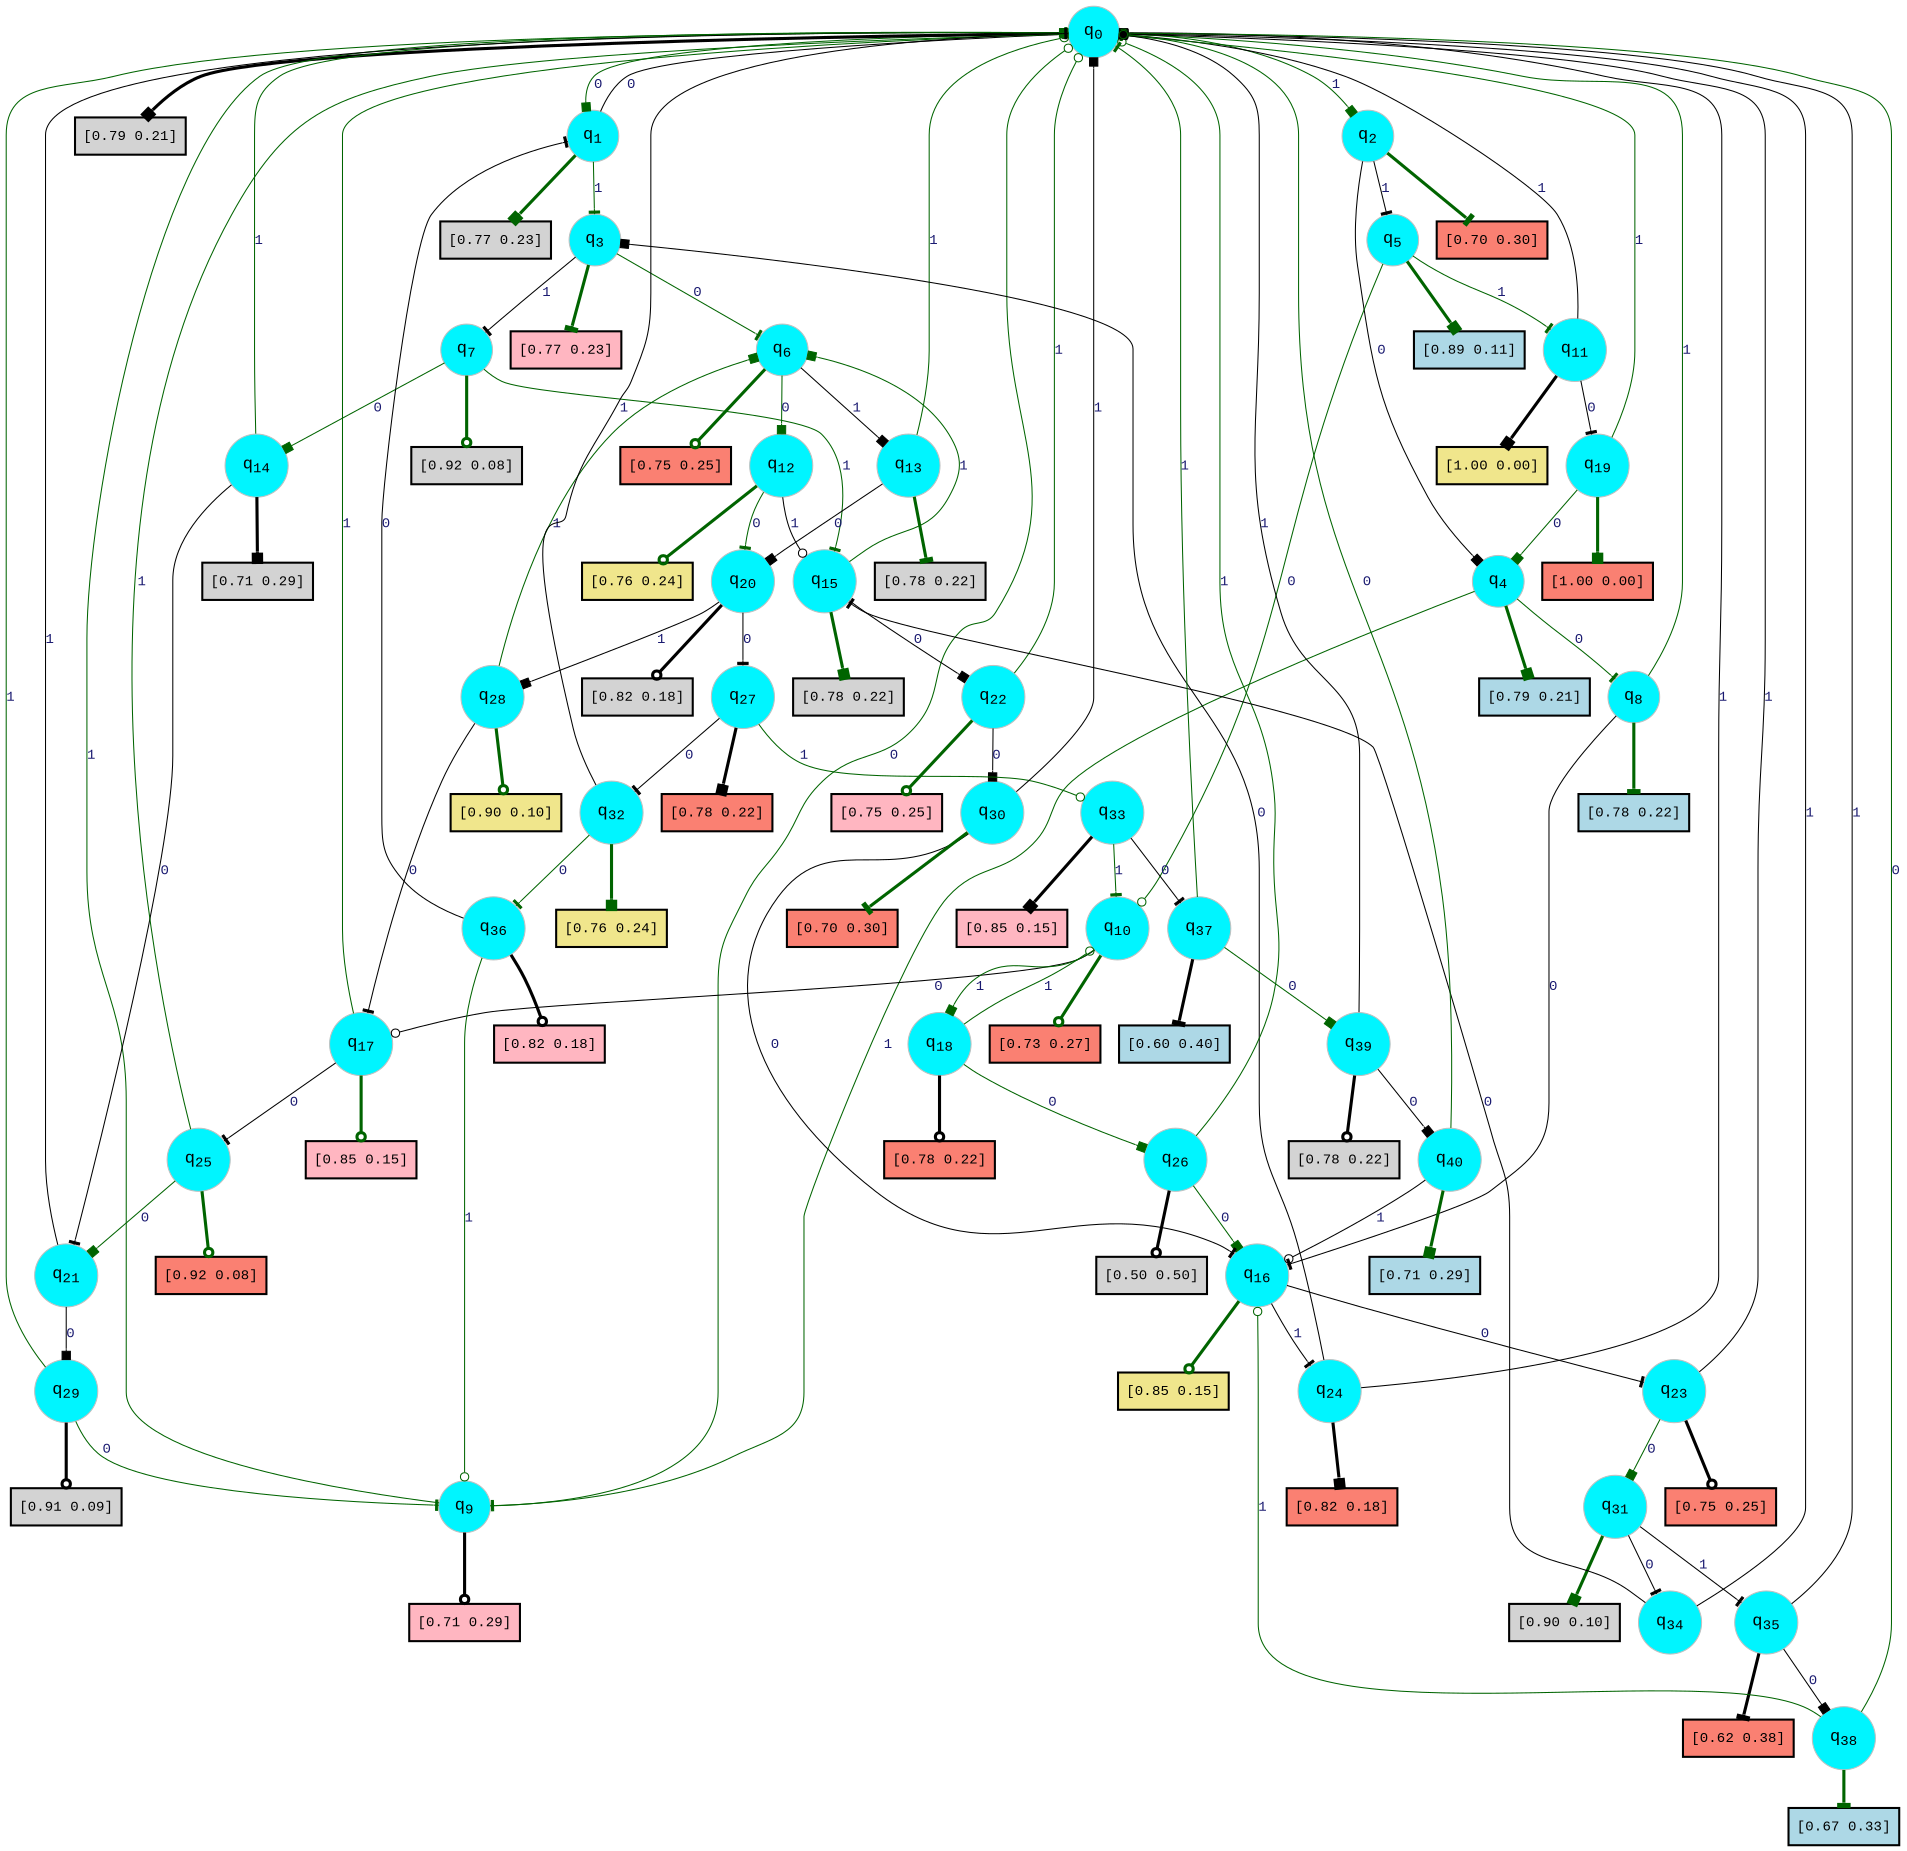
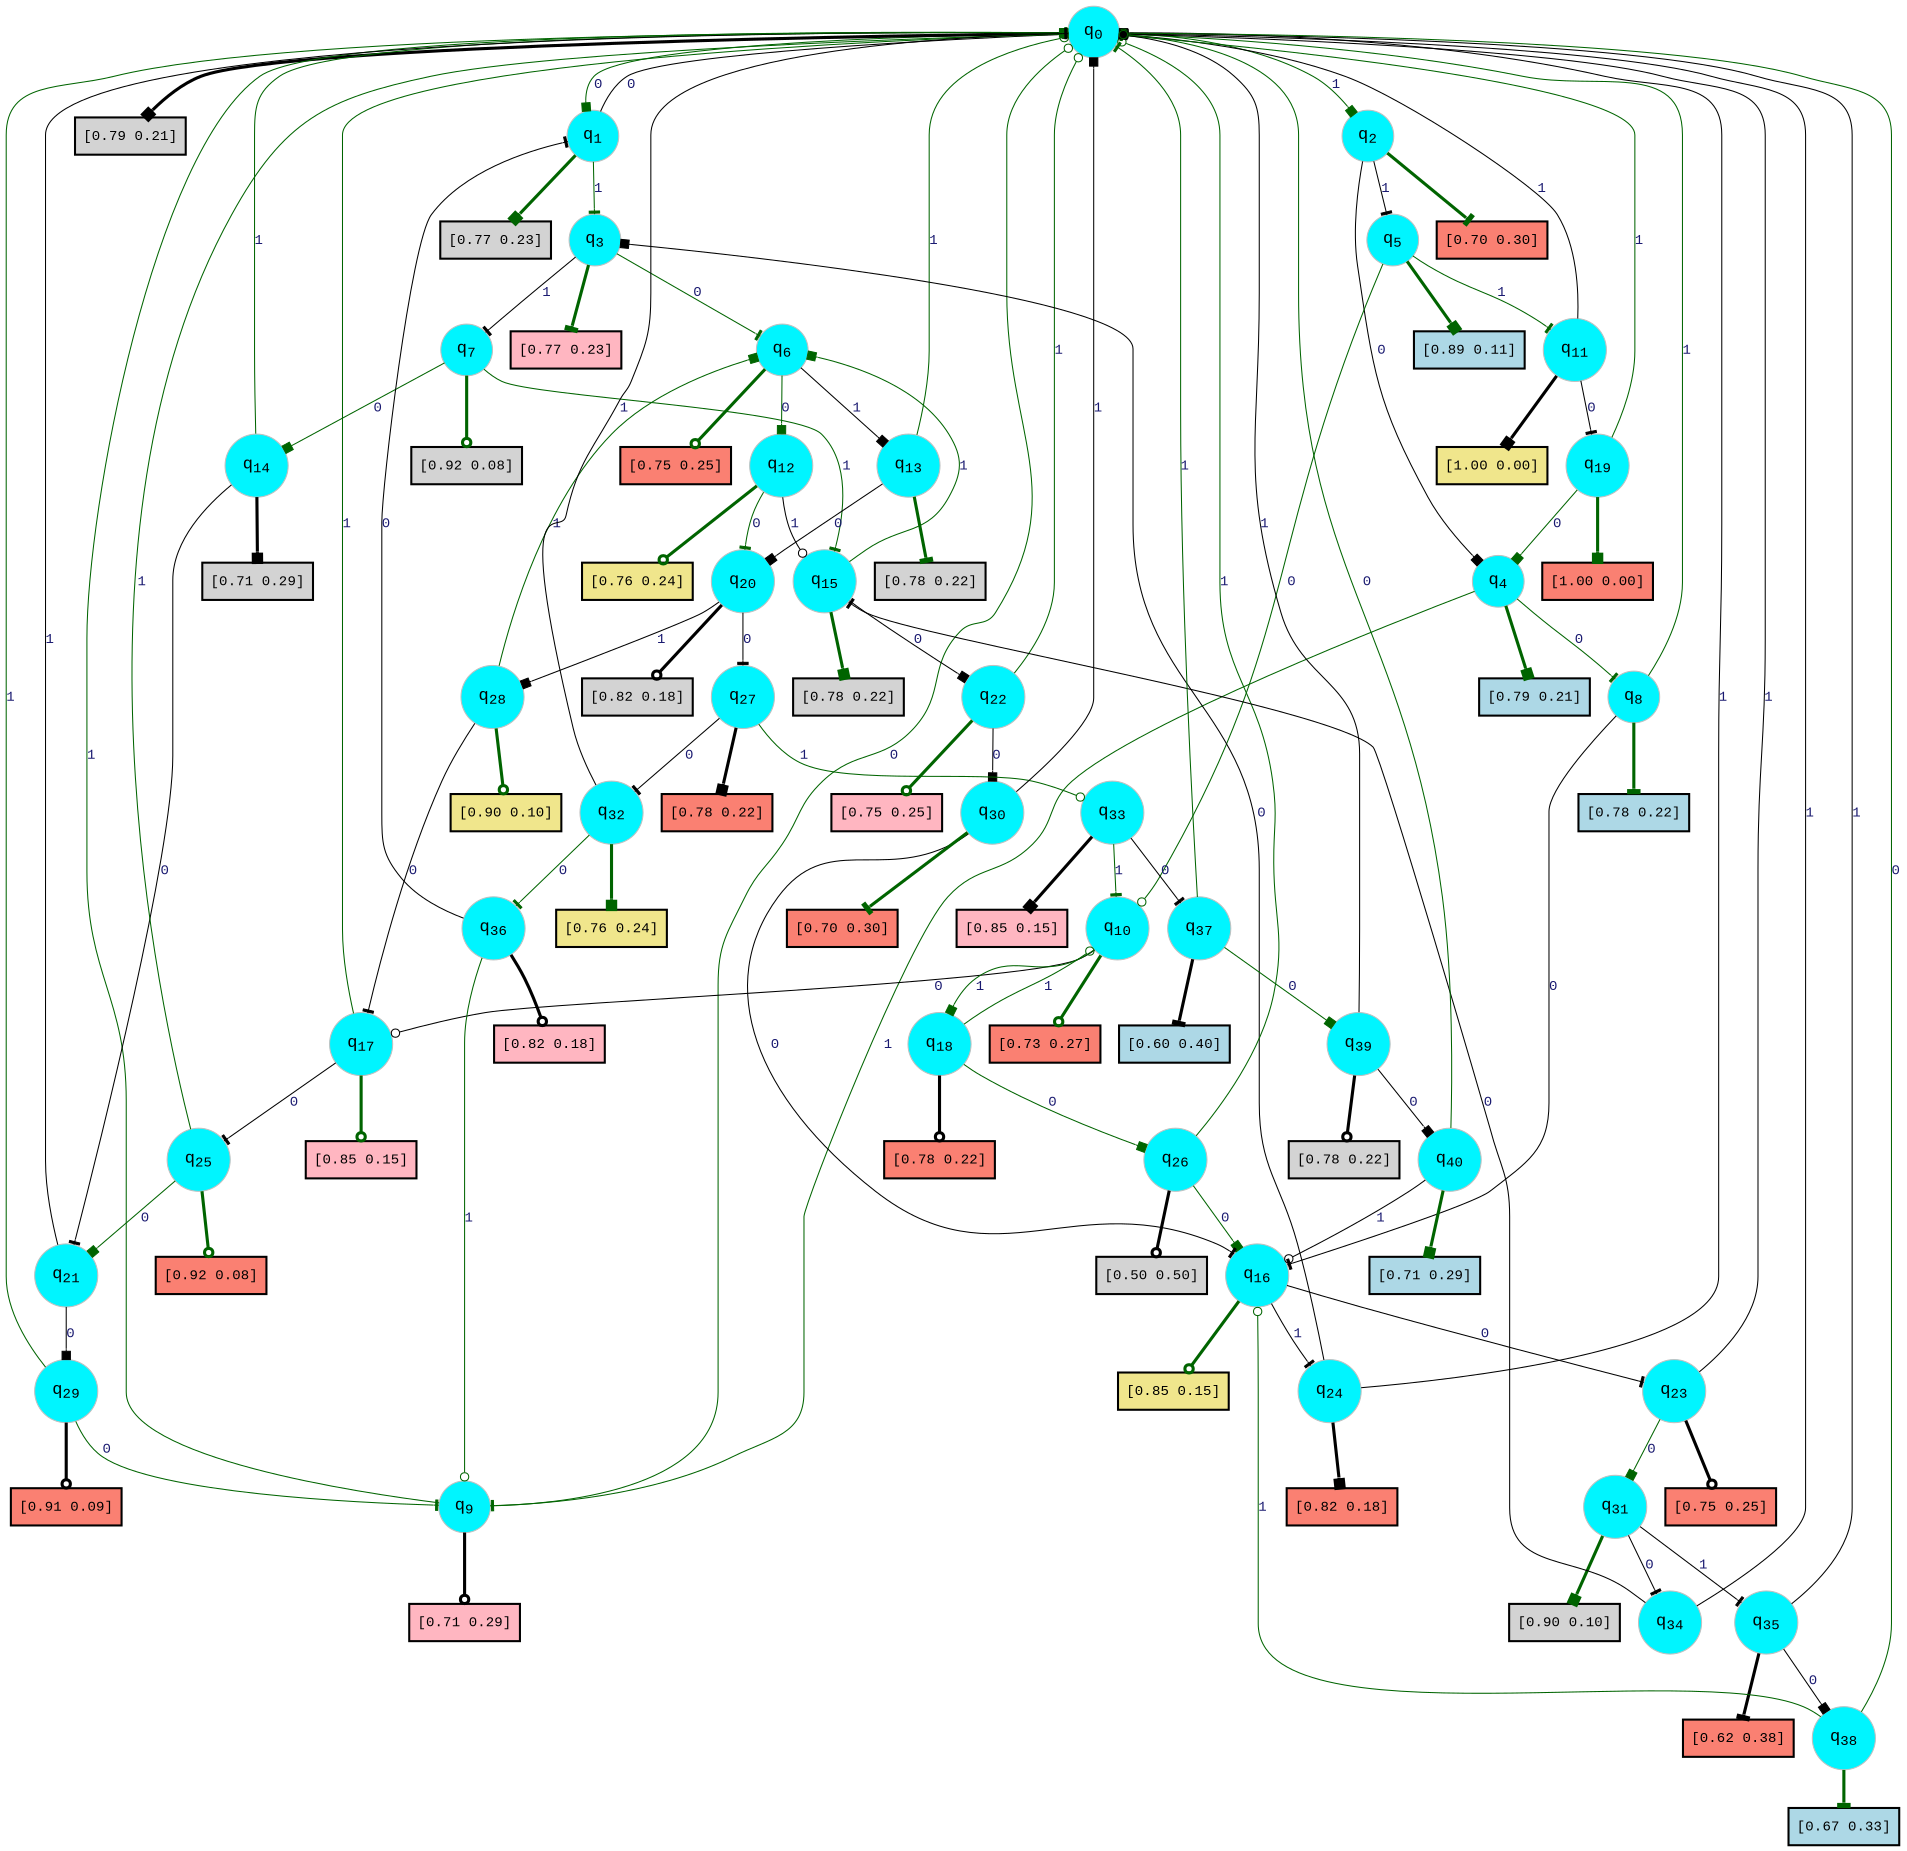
node "[0.91 0.09]": fillcolor lightgrey -> salmon
